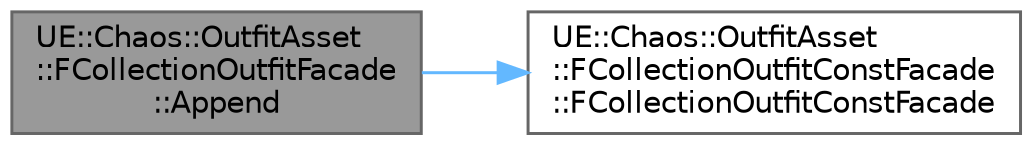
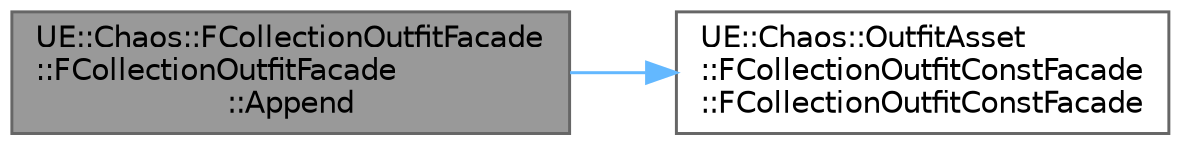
node "UE::Chaos::OutfitAsset ::FCollectionOutfitFacade ::Append": label "UE::Chaos::OutfitAsset ::FCollectionOutfitFacade ::Append" -> "UE::Chaos::FCollectionOutfitFacade ::FCollectionOutfitFacade ::Append"
